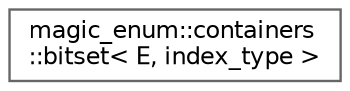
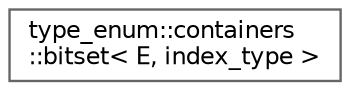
node "magic_enum::containers ::bitset< E, index_type >": label "magic_enum::containers ::bitset< E, index_type >" -> "type_enum::containers ::bitset< E, index_type >"
